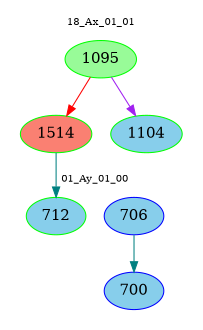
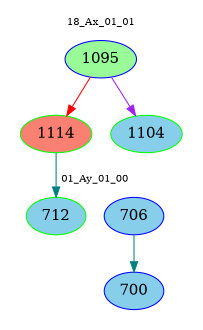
node "1095": color green -> blue
node "1514": label "1514" -> "1114"
